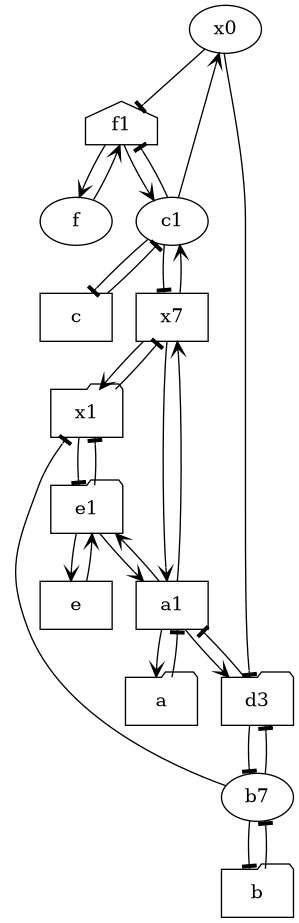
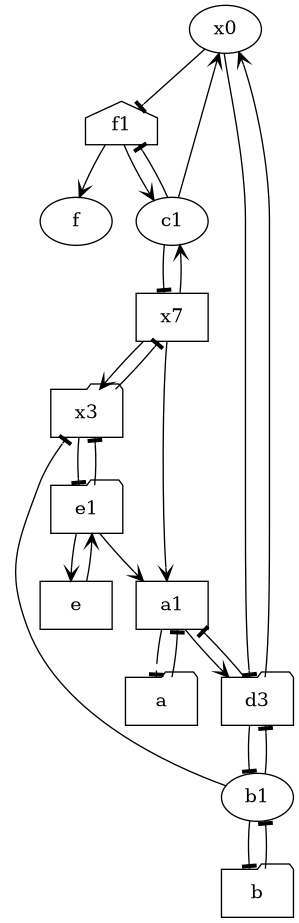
edge "f" -> "f1": removed
node "c": removed
edge "d3" -> "x0": added
node "x1": label "x1" -> "x3"
edge "a1" -> "x7": removed
edge "a1" -> "e1": removed
edge "a1" -> "a": arrowhead vee -> tee
node "b7": label "b7" -> "b1"
